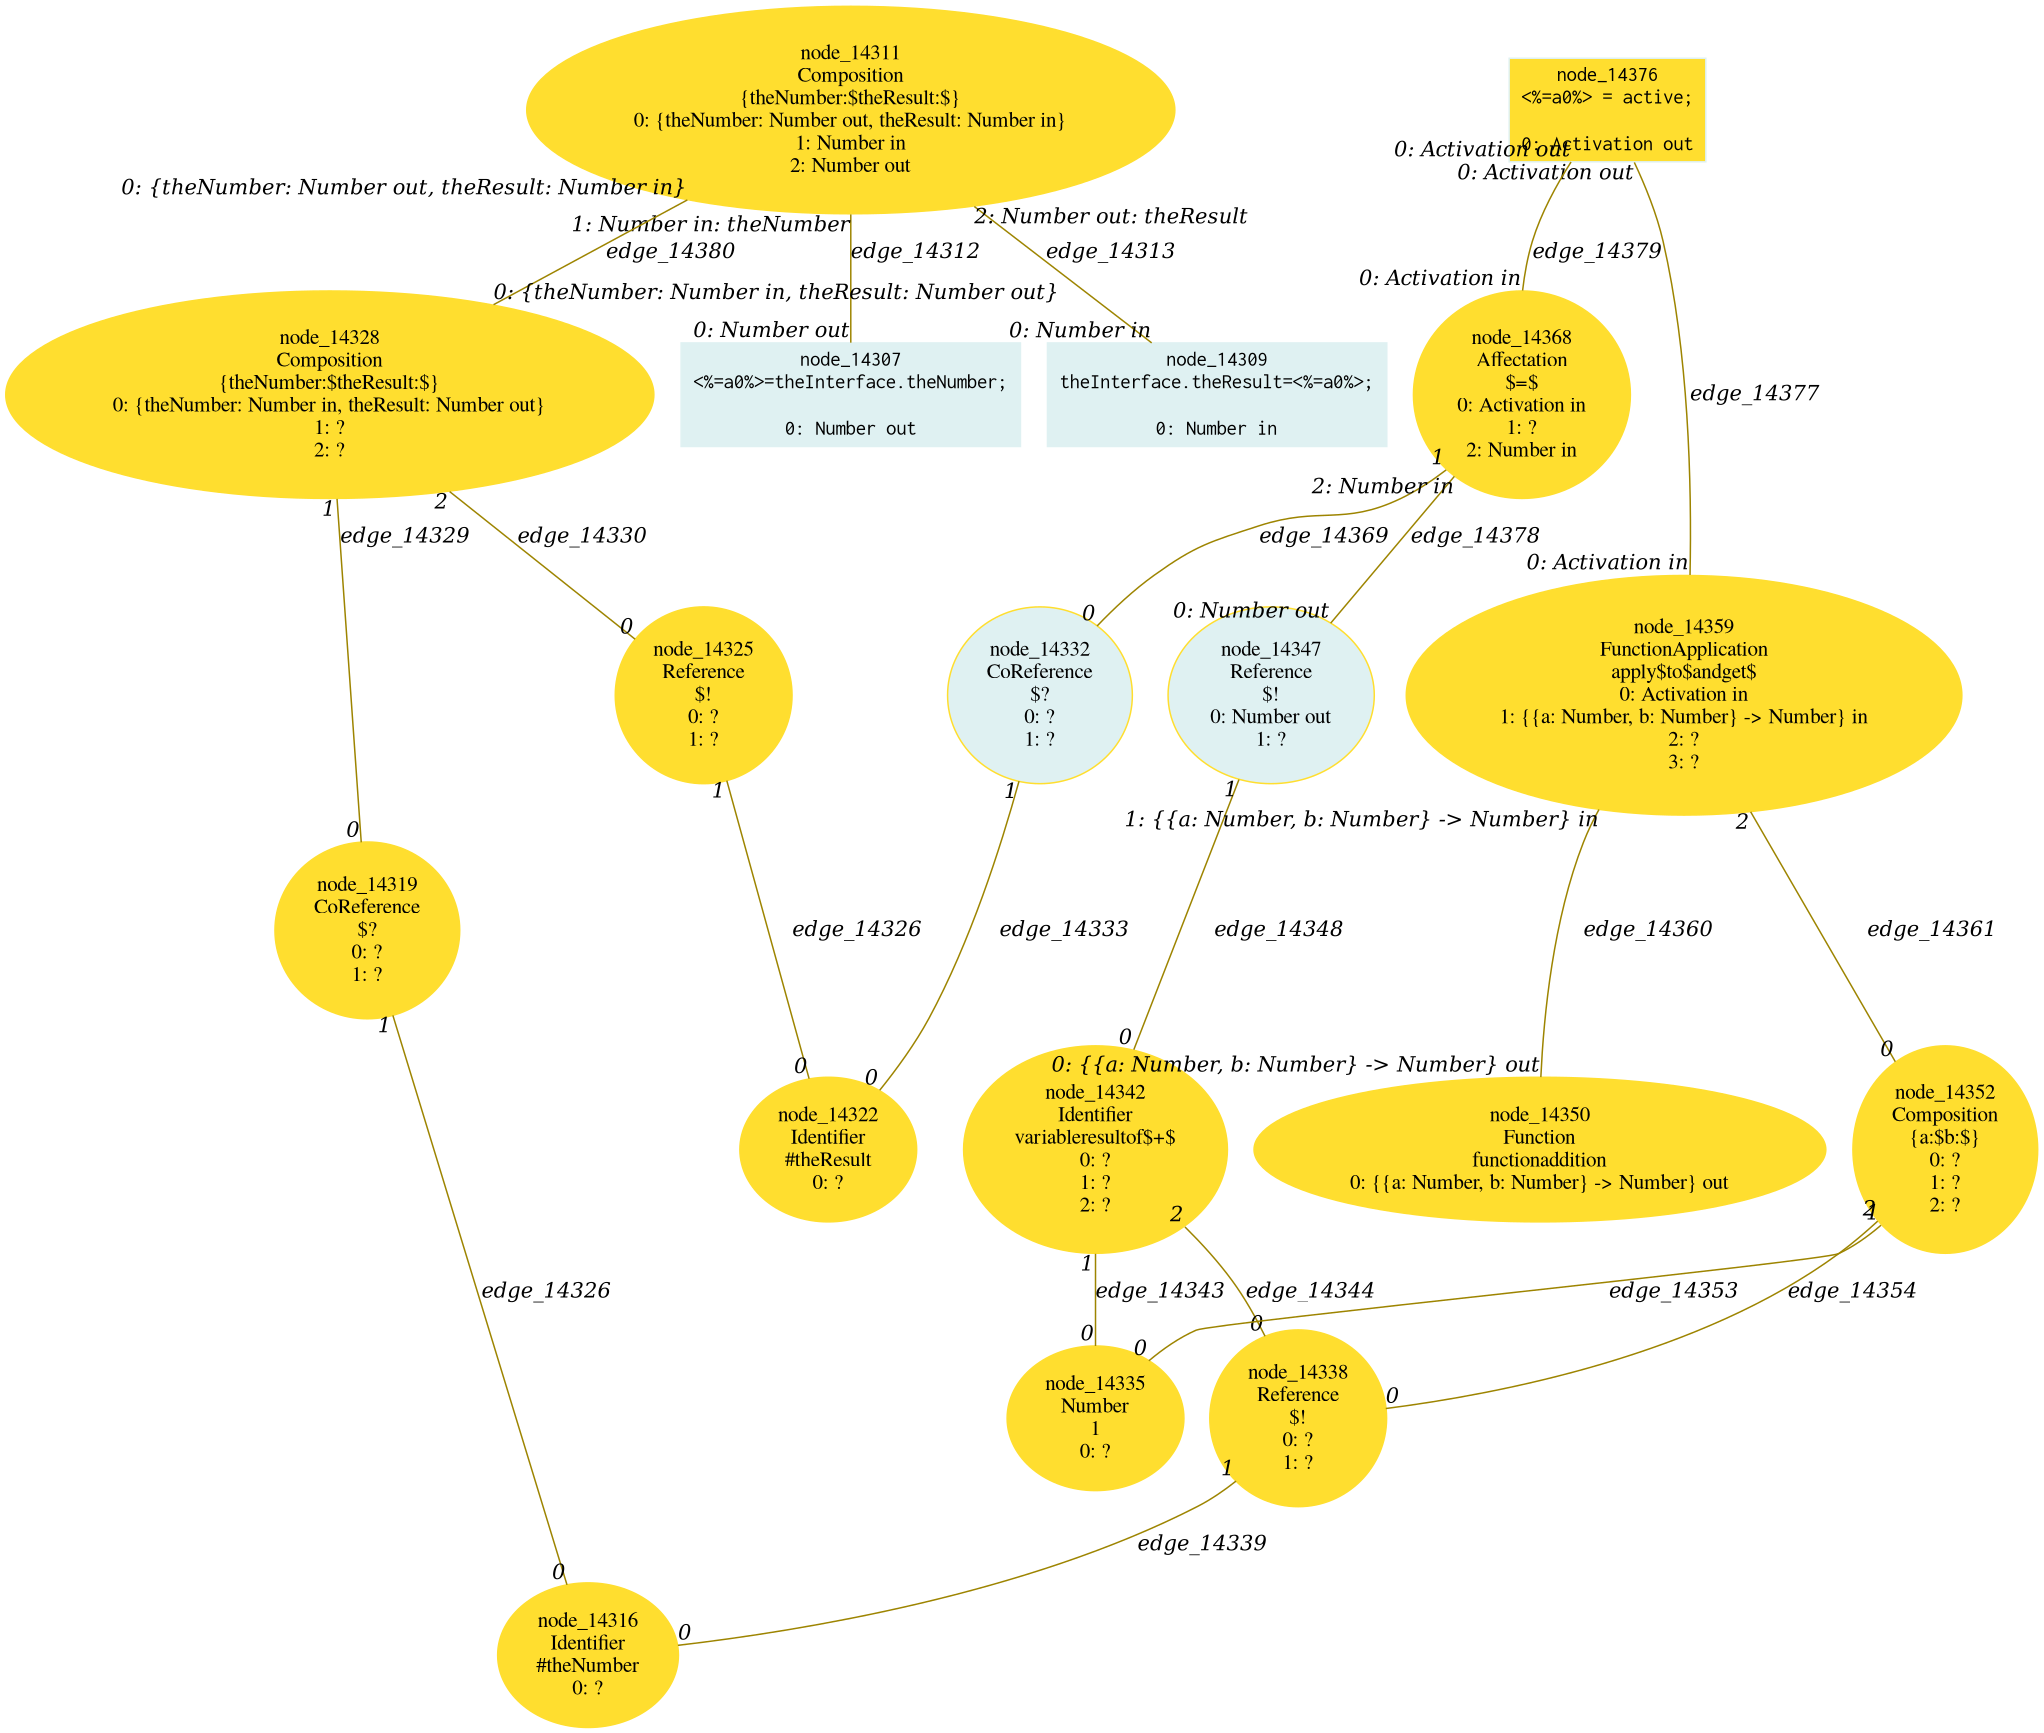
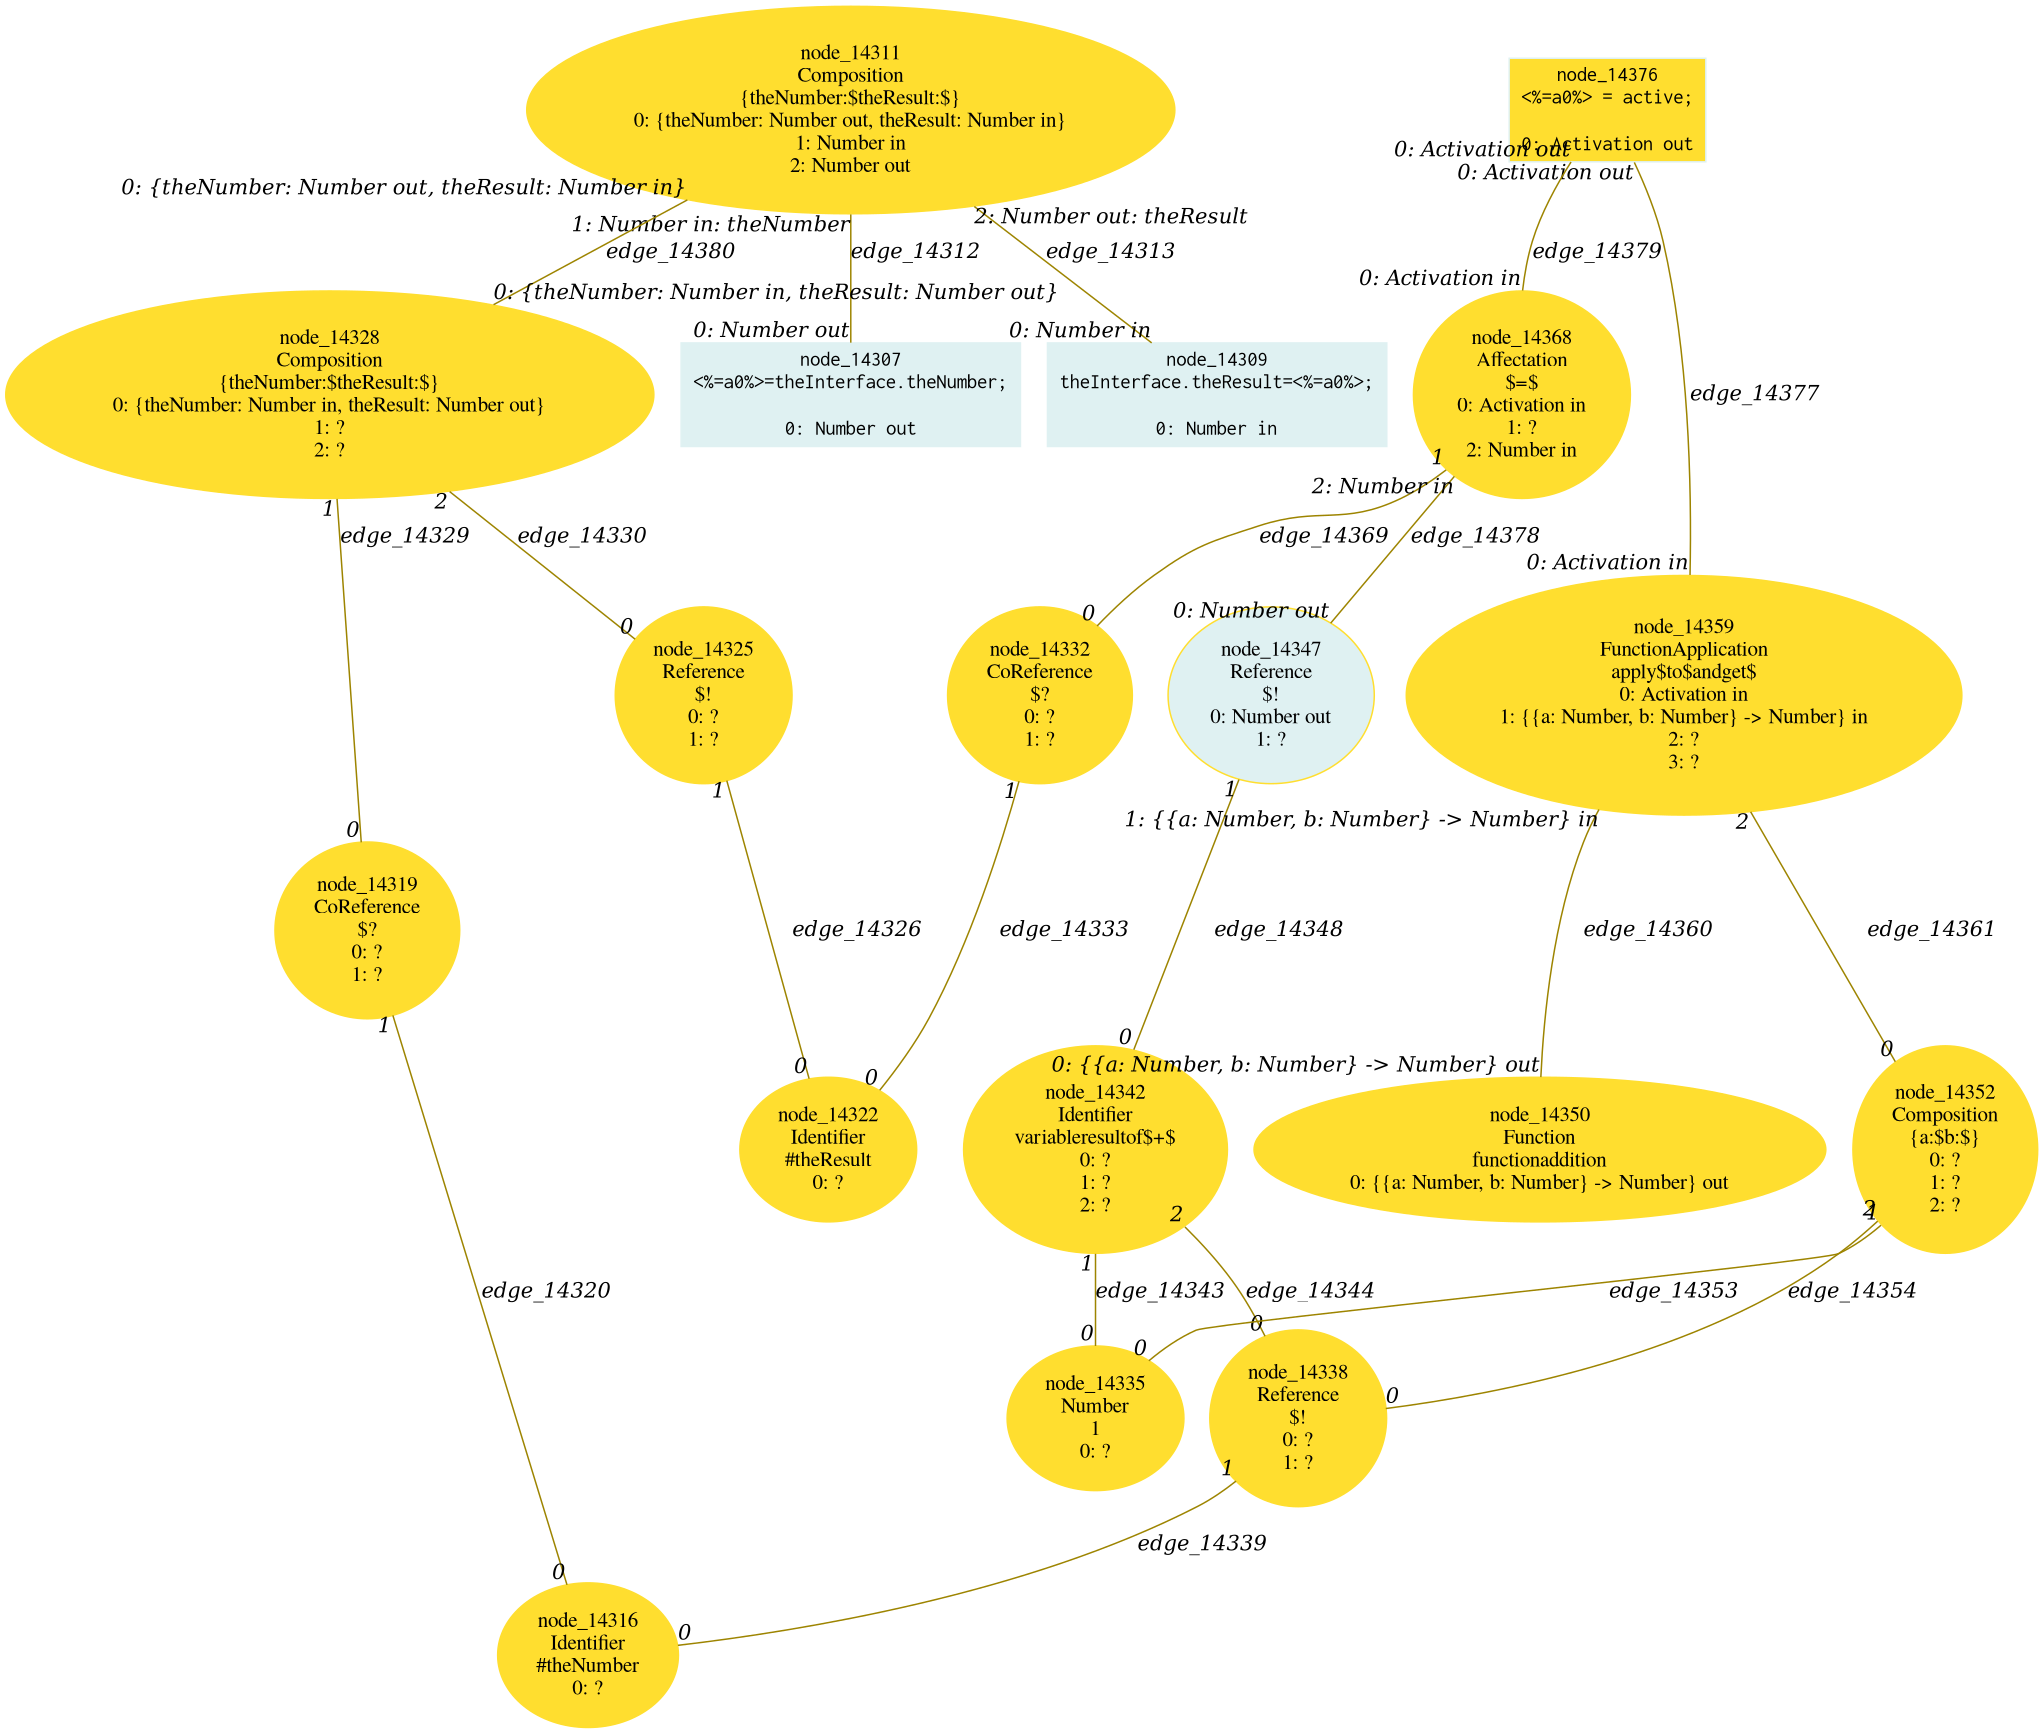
node "node_14332 CoReference $? 0: ? 1: ?": fillcolor #dff1f2 -> #ffde2f
edge "node_14319 CoReference $? 0: ? 1: ?" -- "node_14316 Identifier #theNumber 0: ?": label "edge_14326" -> "edge_14320"
